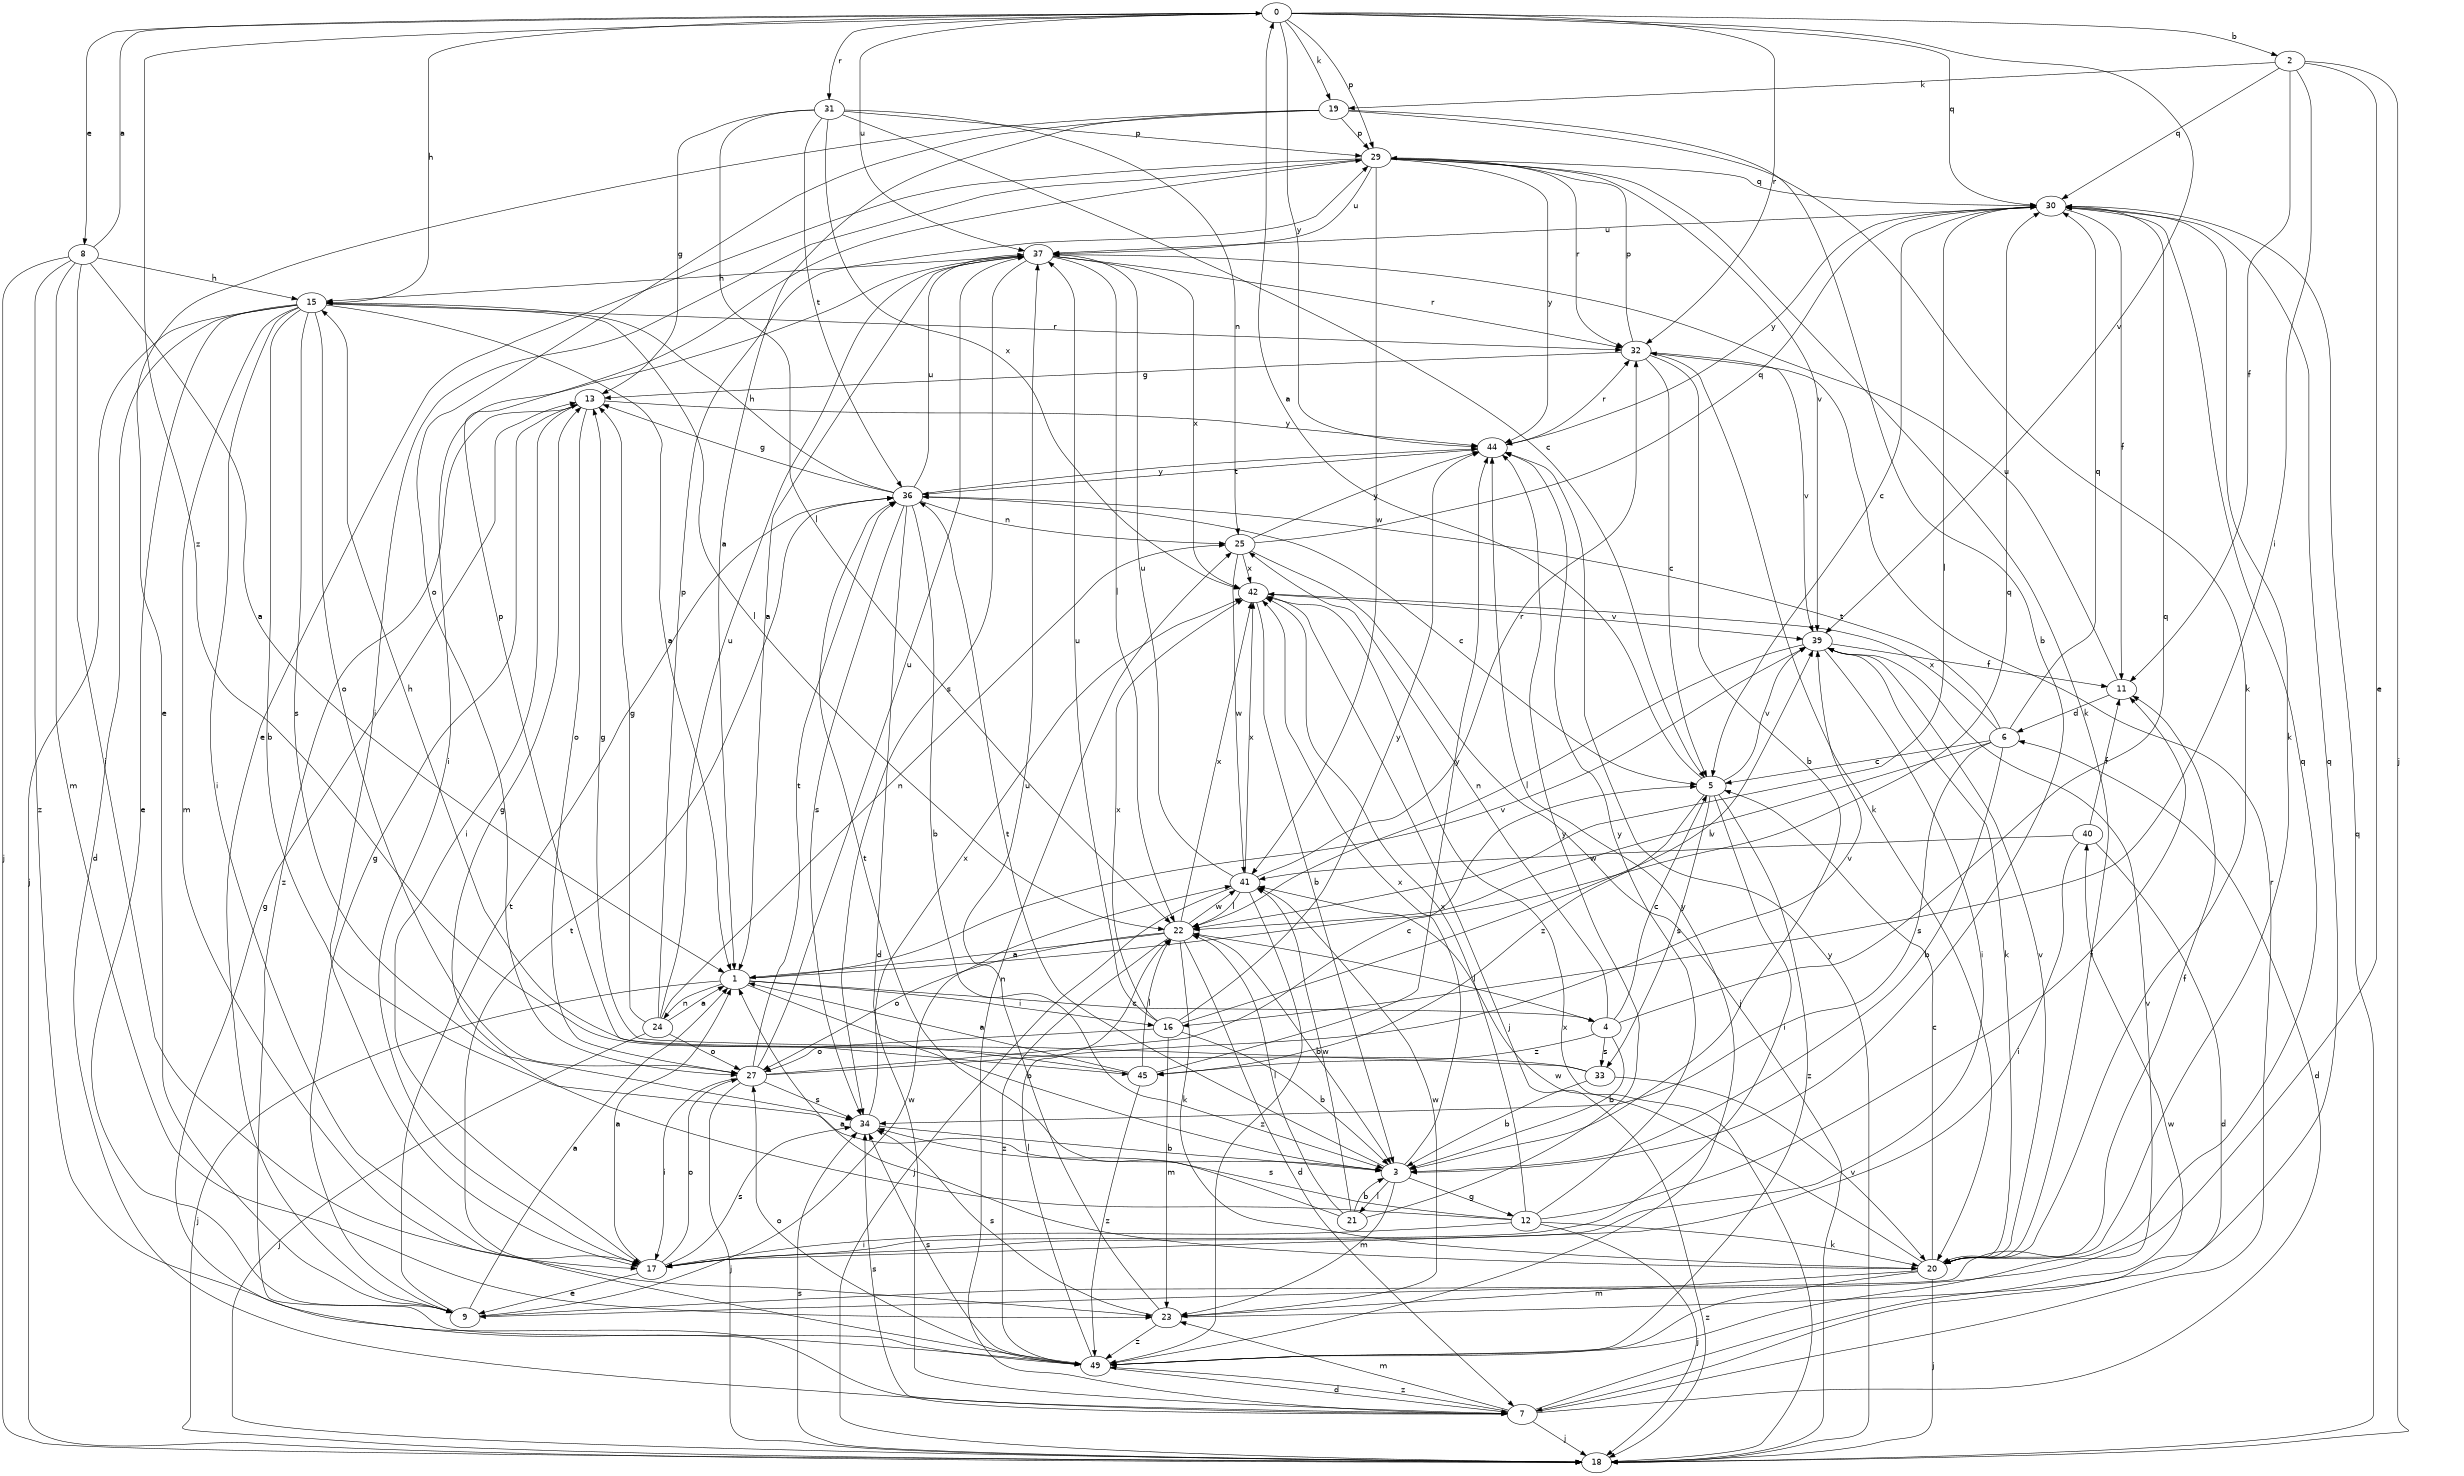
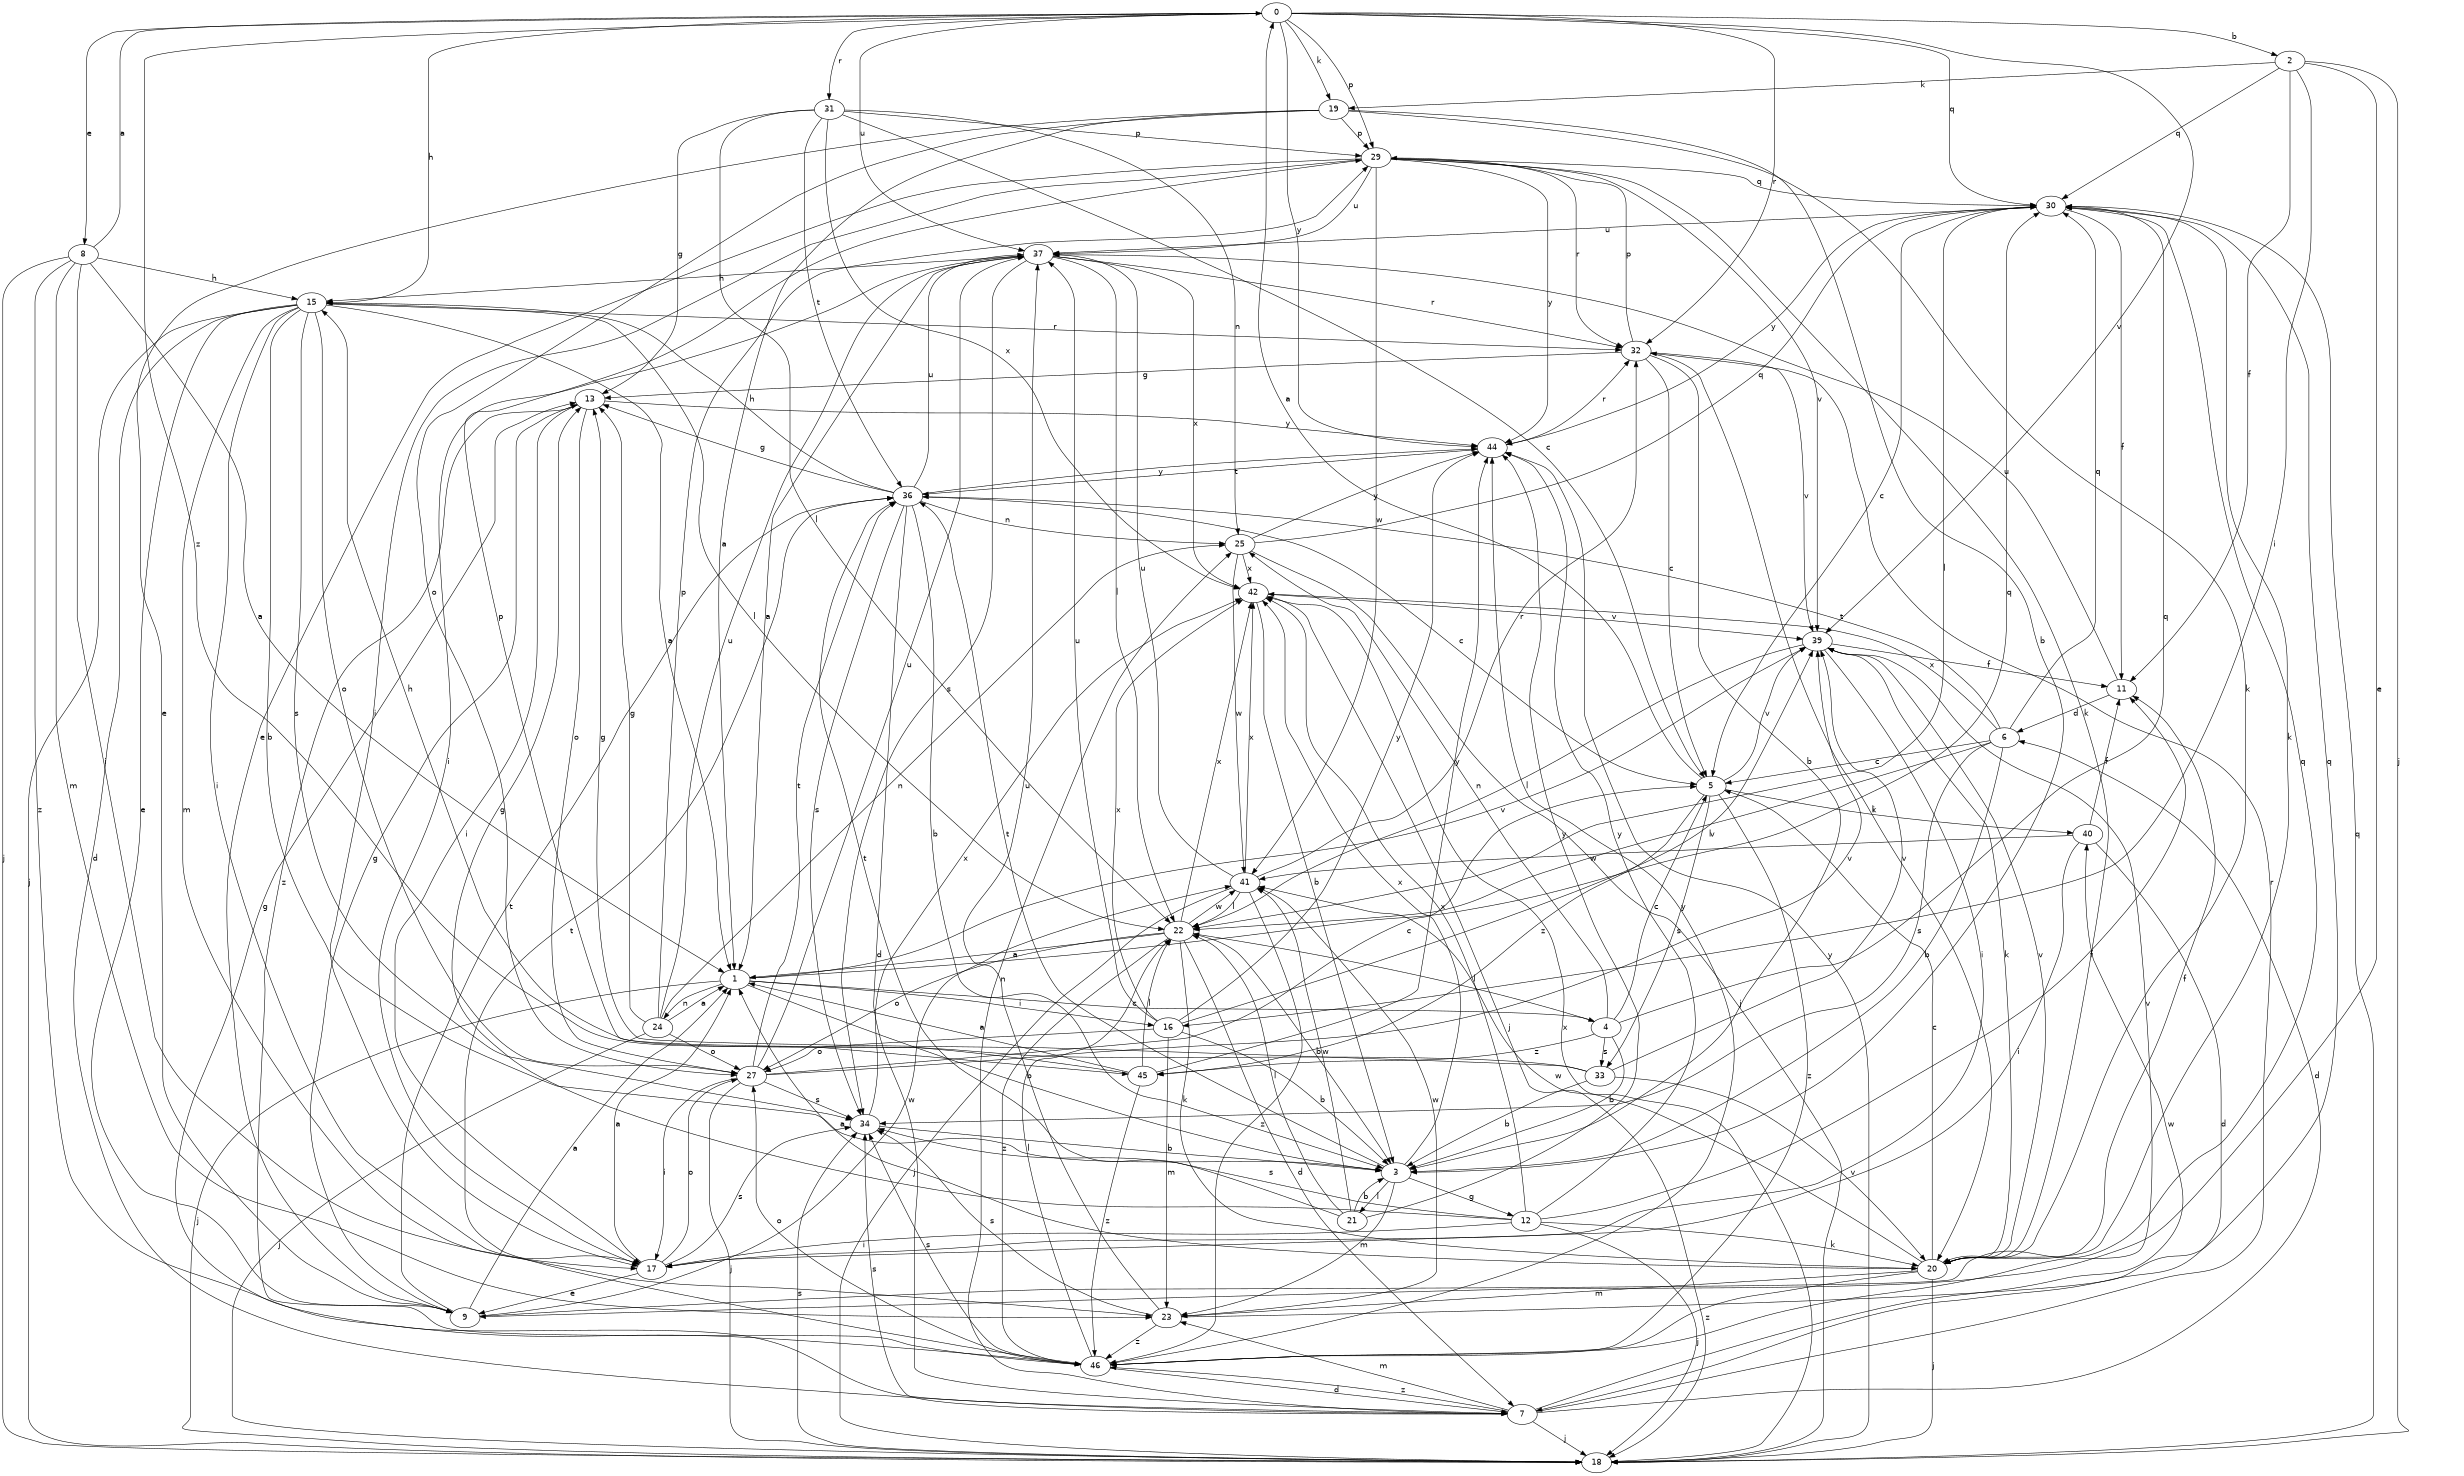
edge "33" -> "39": added, label "v"
edge "5" -> "17": now "5" -> "40"
node "49": label "49" -> "46"
